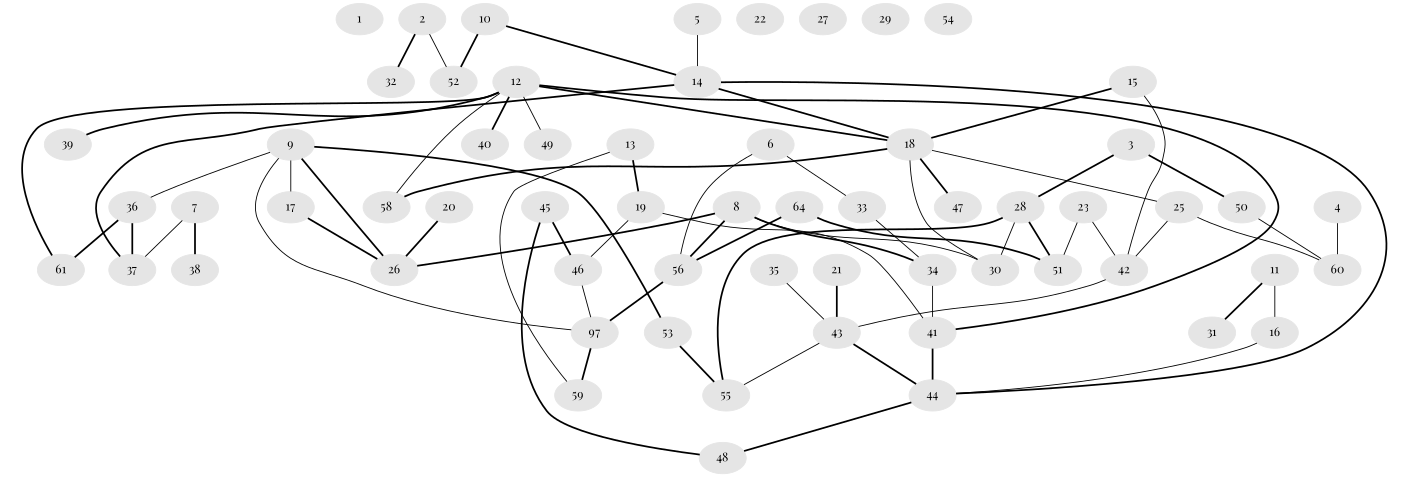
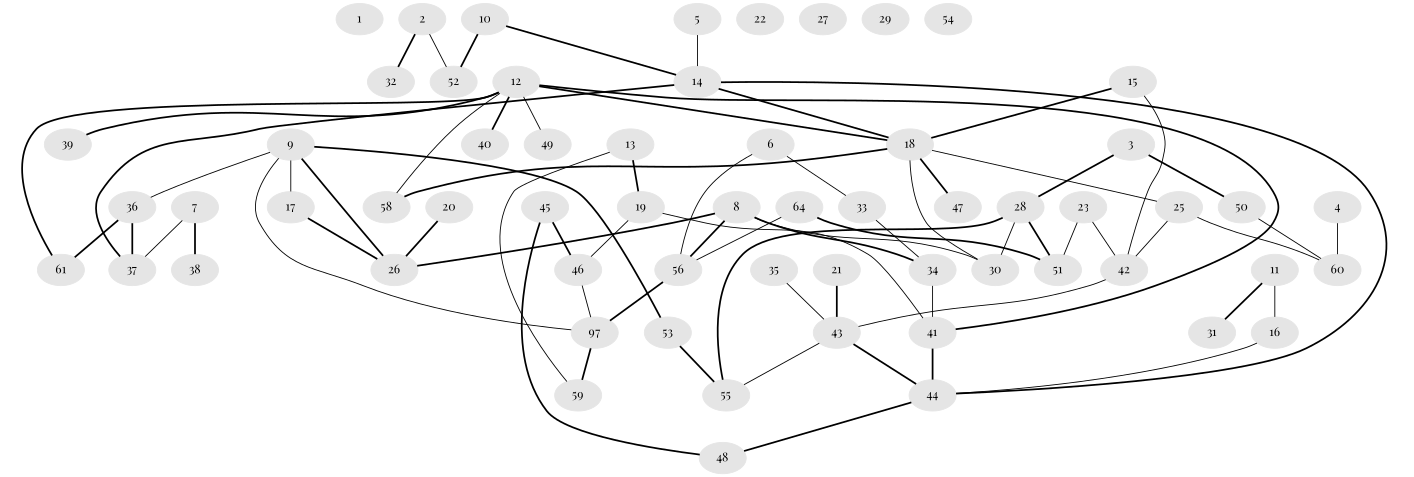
edge "64" -- "56": style bold -> solid
